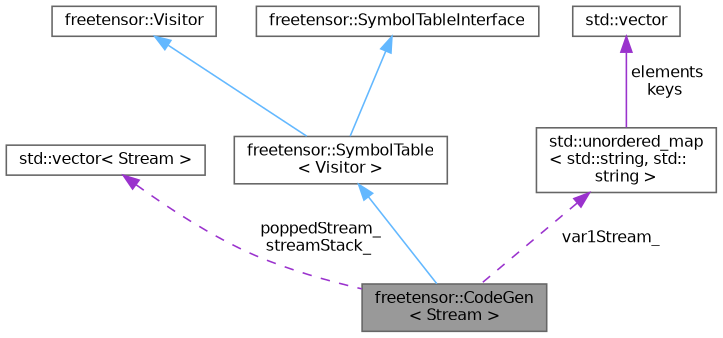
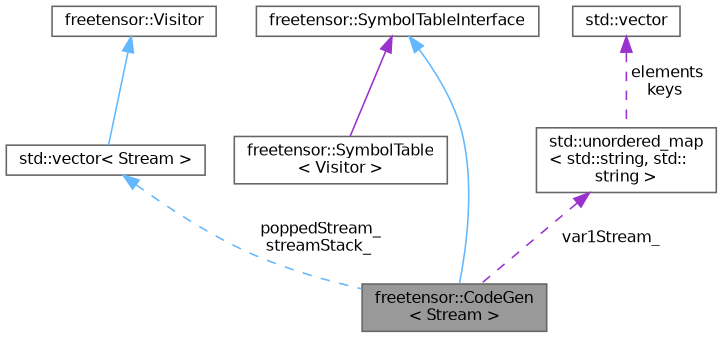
edge "std::unordered_map < std::string, std:: string >" -> "std::vector": style solid -> dashed
edge "freetensor::SymbolTable < Visitor >" -> "freetensor::Visitor": now "std::vector< Stream >" -> "freetensor::Visitor"
edge "freetensor::SymbolTable < Visitor >" -> "freetensor::SymbolTableInterface": color steelblue1 -> darkorchid3
edge "freetensor::CodeGen < Stream >" -> "freetensor::SymbolTable < Visitor >": now "freetensor::CodeGen < Stream >" -> "freetensor::SymbolTableInterface"
edge "freetensor::CodeGen < Stream >" -> "std::vector< Stream >": color darkorchid3 -> steelblue1
